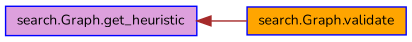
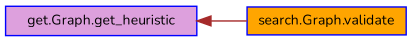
node "search.Graph.get_heuristic": label "search.Graph.get_heuristic" -> "get.Graph.get_heuristic"
